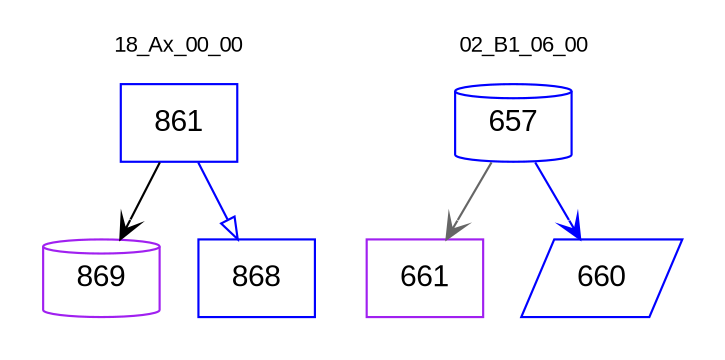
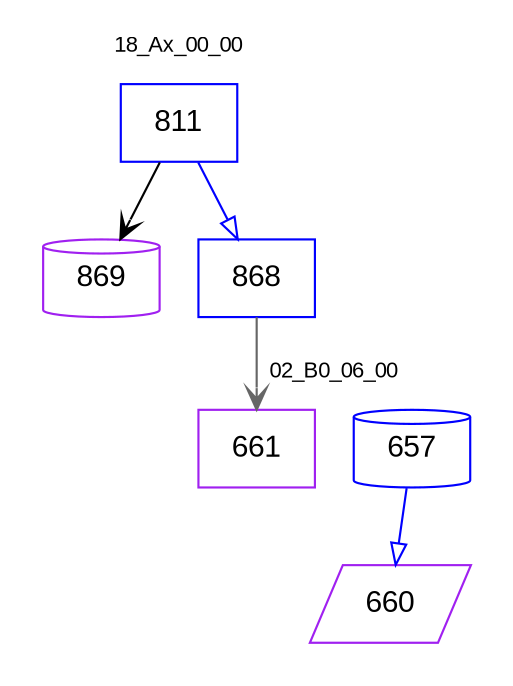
cluster "02_B1_06_00": label "02_B1_06_00" -> "02_B0_06_00"
node "861": label "861" -> "811"
edge "657" -> "661": now "868" -> "661"
edge "657" -> "660": arrowhead vee -> onormal
node "660": color blue -> purple
